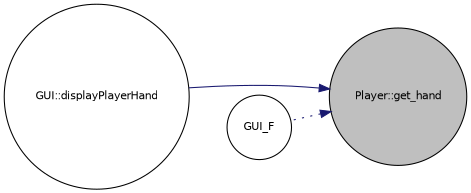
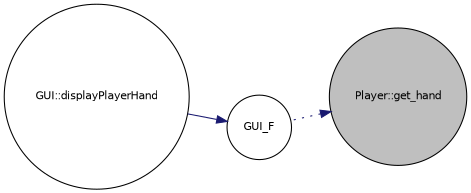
edge "GUI::displayPlayerHand" -> "Player::get_hand": now "GUI::displayPlayerHand" -> "GUI_F"
